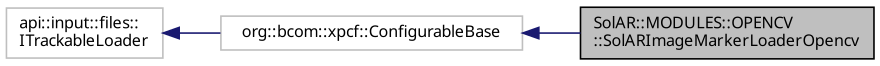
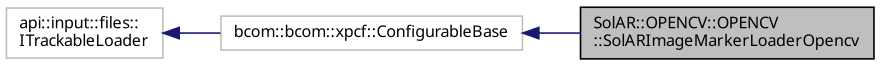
node "org::bcom::xpcf::ConfigurableBase": label "org::bcom::xpcf::ConfigurableBase" -> "bcom::bcom::xpcf::ConfigurableBase"
node "SolAR::MODULES::OPENCV ::SolARImageMarkerLoaderOpencv": label "SolAR::MODULES::OPENCV ::SolARImageMarkerLoaderOpencv" -> "SolAR::OPENCV::OPENCV ::SolARImageMarkerLoaderOpencv"
